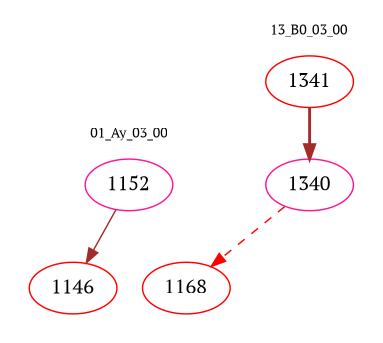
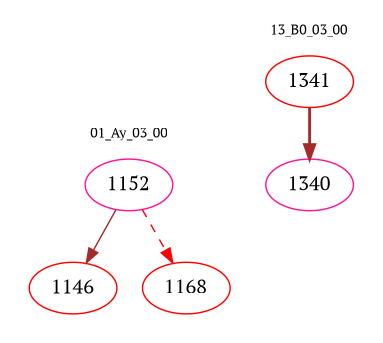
edge "1340" -> "1168": now "1152" -> "1168"
